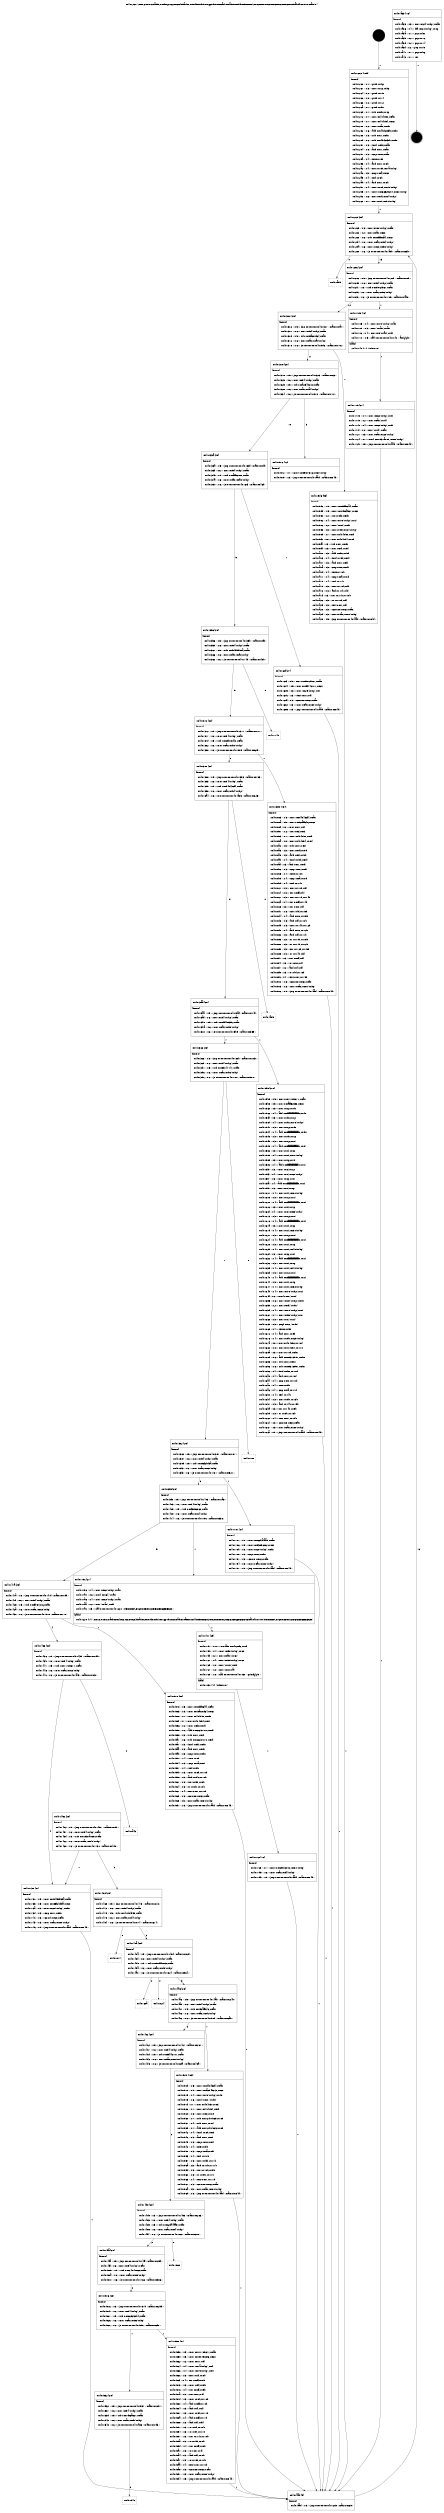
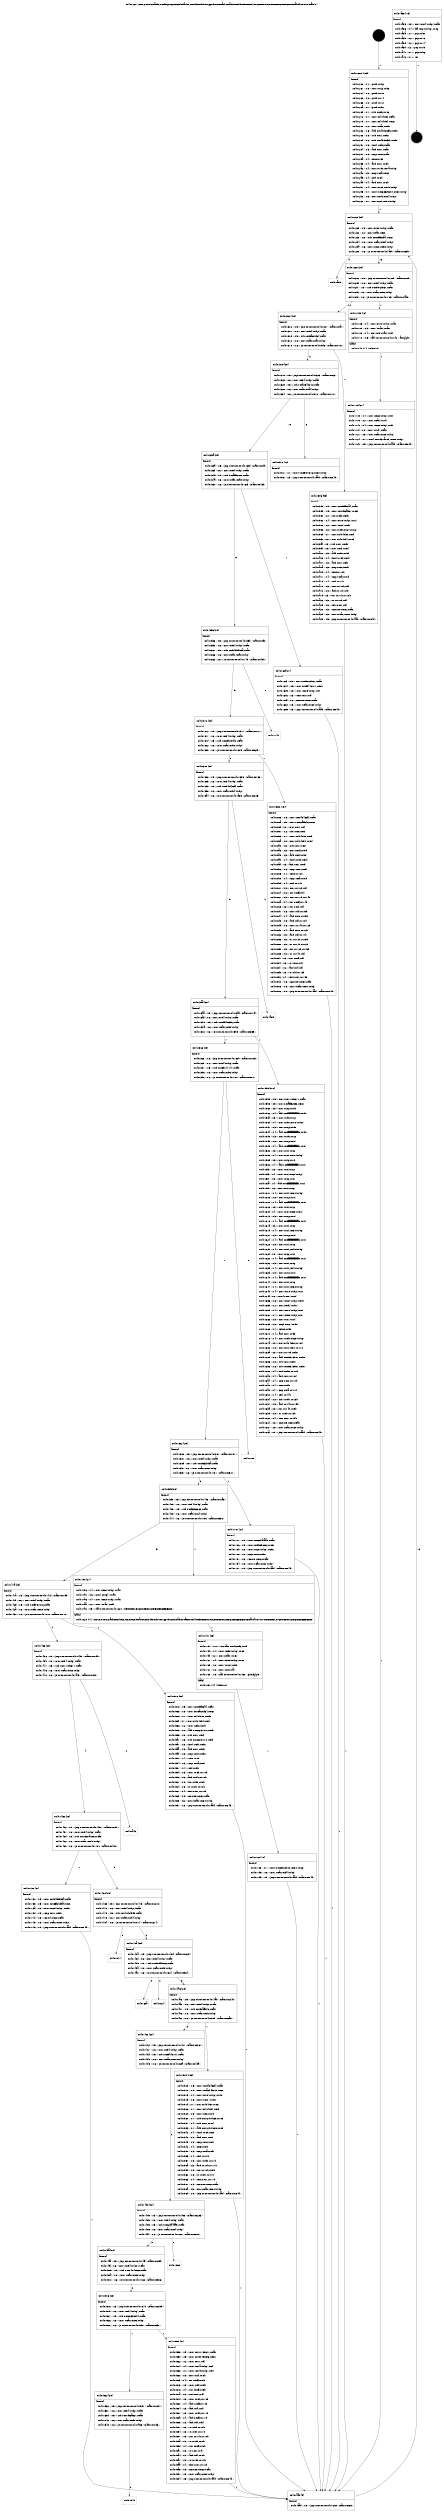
edge "0x401436 [28]" -> "0x401730 [27]": now "0x401436 [28]" -> "0x401452 [28]"
